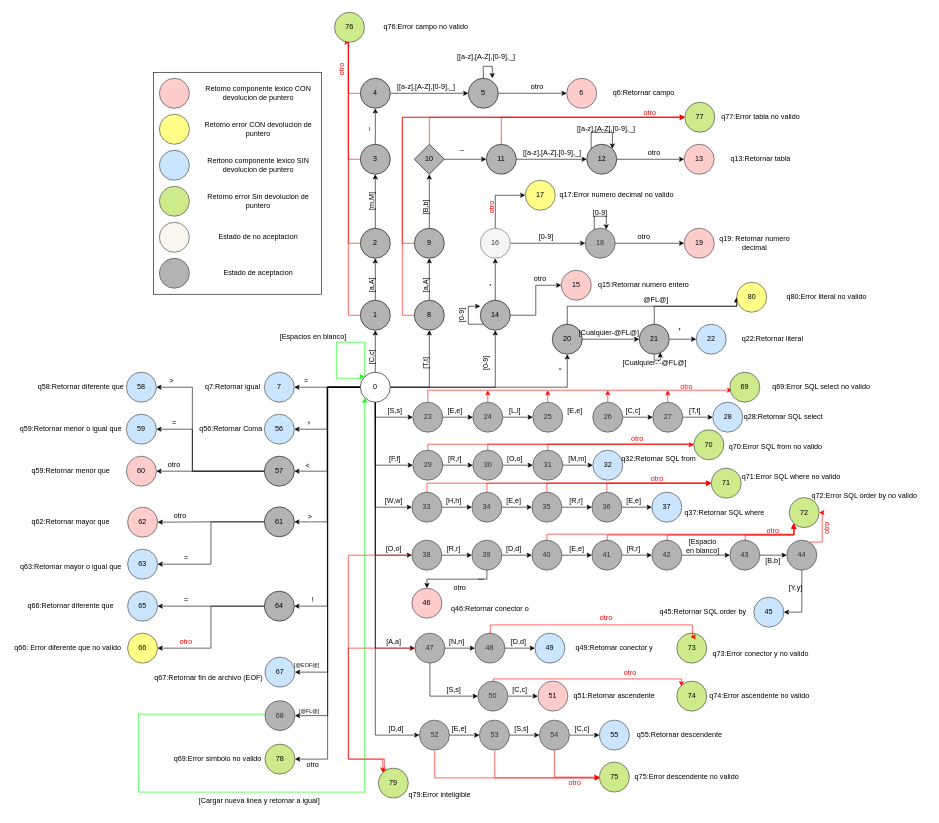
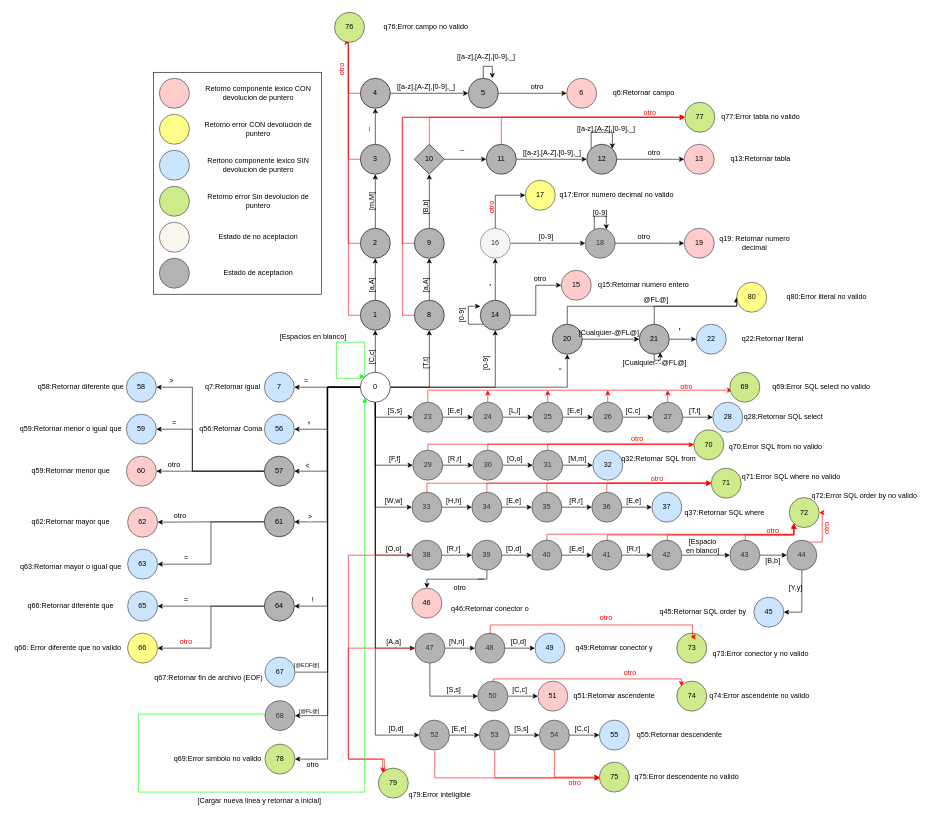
edge "25" -> "26": added
edge "0" -> "67": arrowhead classic -> none
node "[Cargar nueva linea y retornar a igual]": label "[Cargar nueva linea y retornar a igual]" -> "[Cargar nueva linea y retornar a inicial]"
